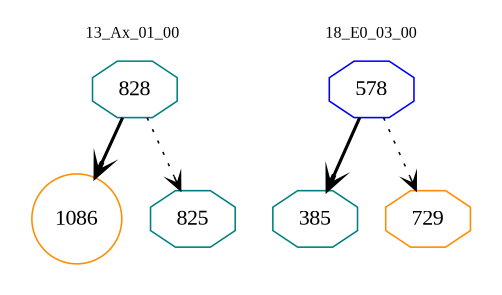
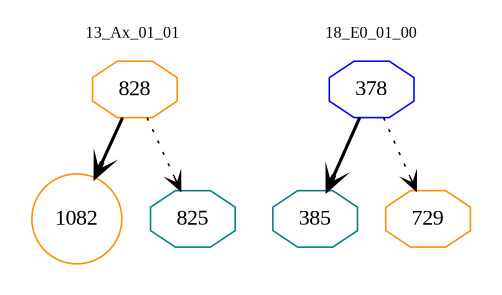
cluster "13_Ax_01_00": label "13_Ax_01_00" -> "13_Ax_01_01"
cluster "18_E0_03_00": label "18_E0_03_00" -> "18_E0_01_00"
node "828": color teal -> darkorange
node "578": label "578" -> "378"
node "1086": label "1086" -> "1082"
